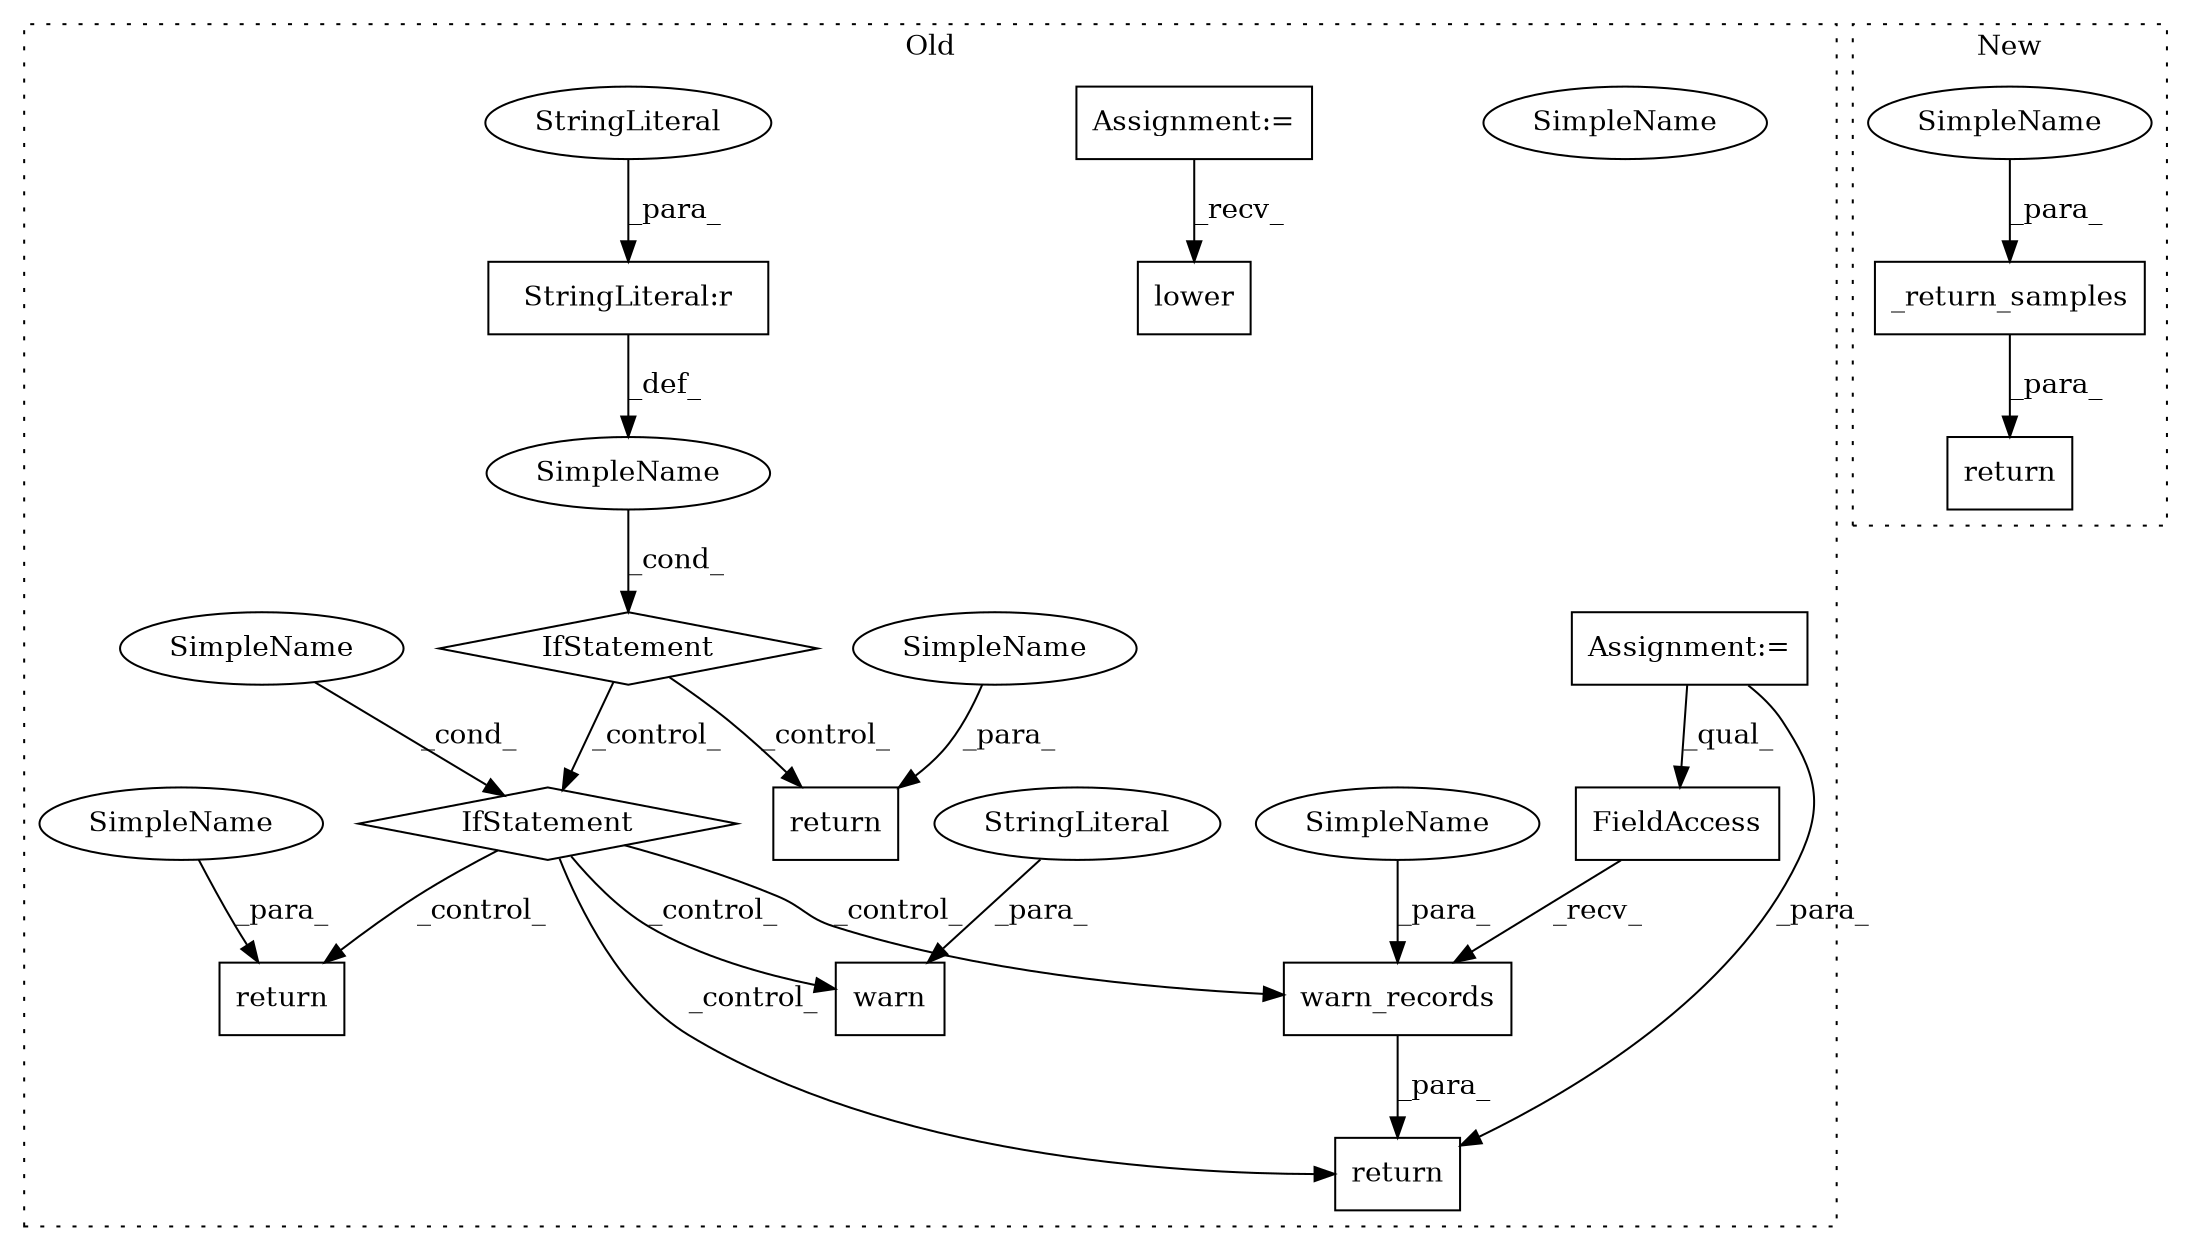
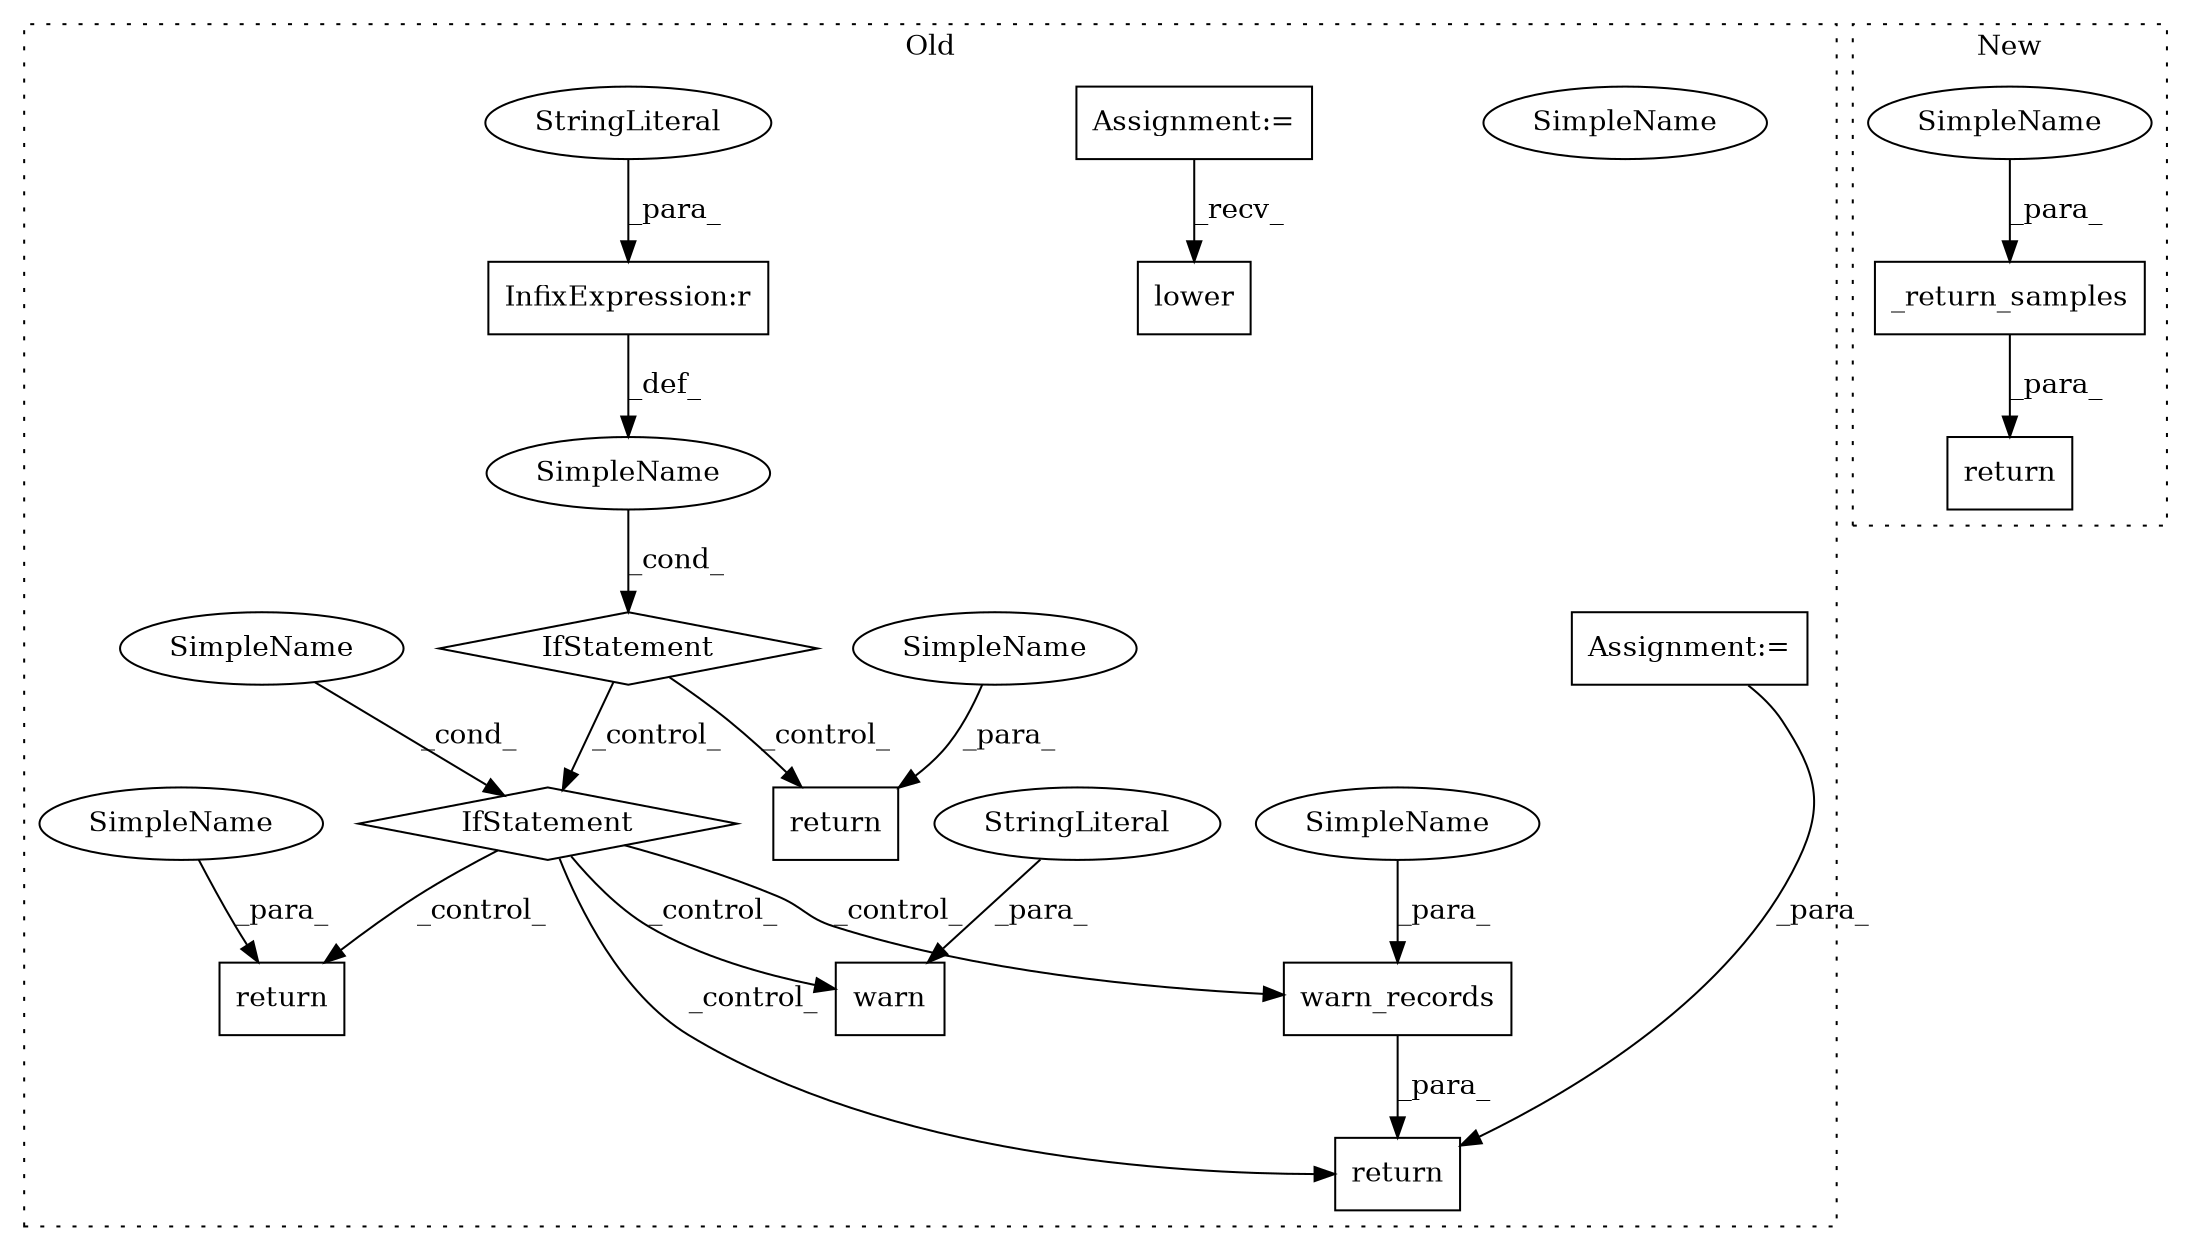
node "StringLiteral:r": label "StringLiteral:r" -> "InfixExpression:r"
node "FieldAccess": removed
